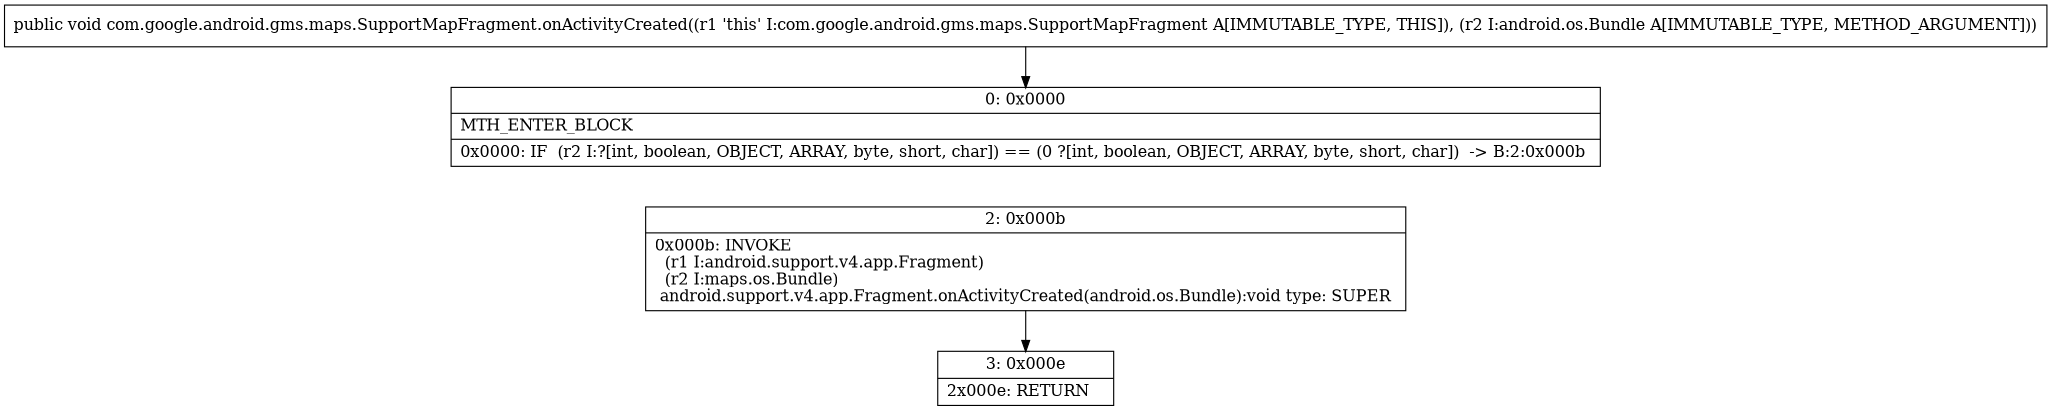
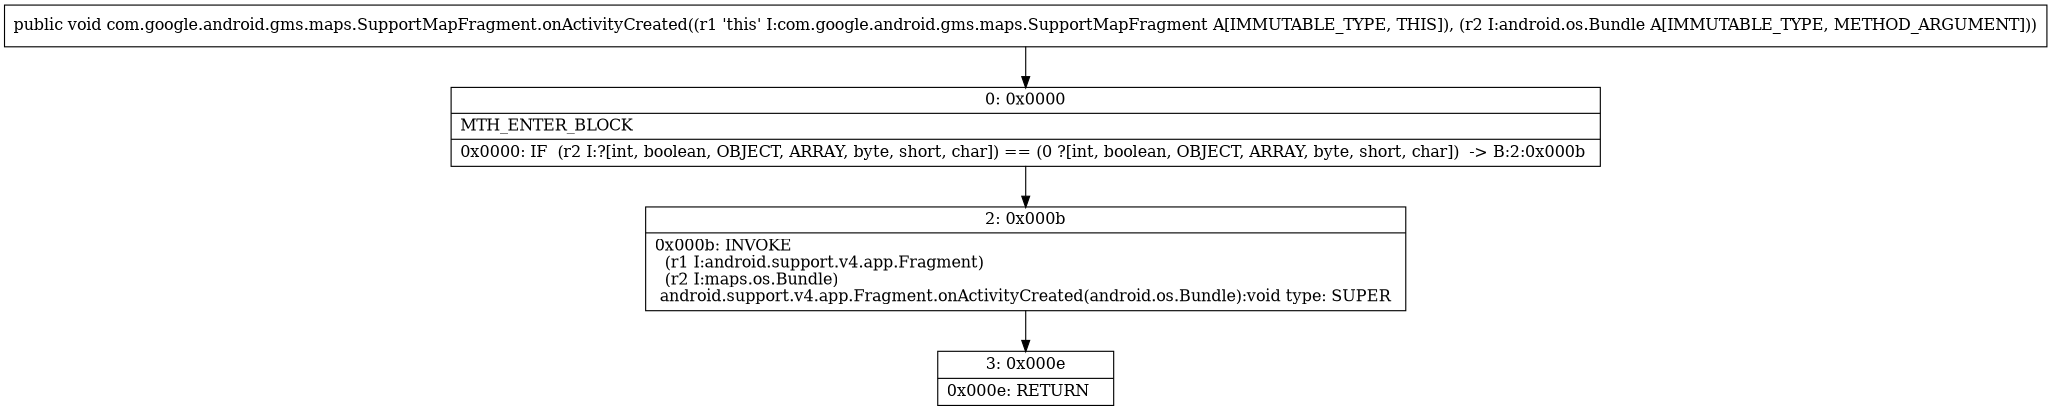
edge "0: 0x0000" -> "2: 0x000b": added
node "3: 0x000e": text "2x000e: RETURN" -> "0x000e: RETURN"
